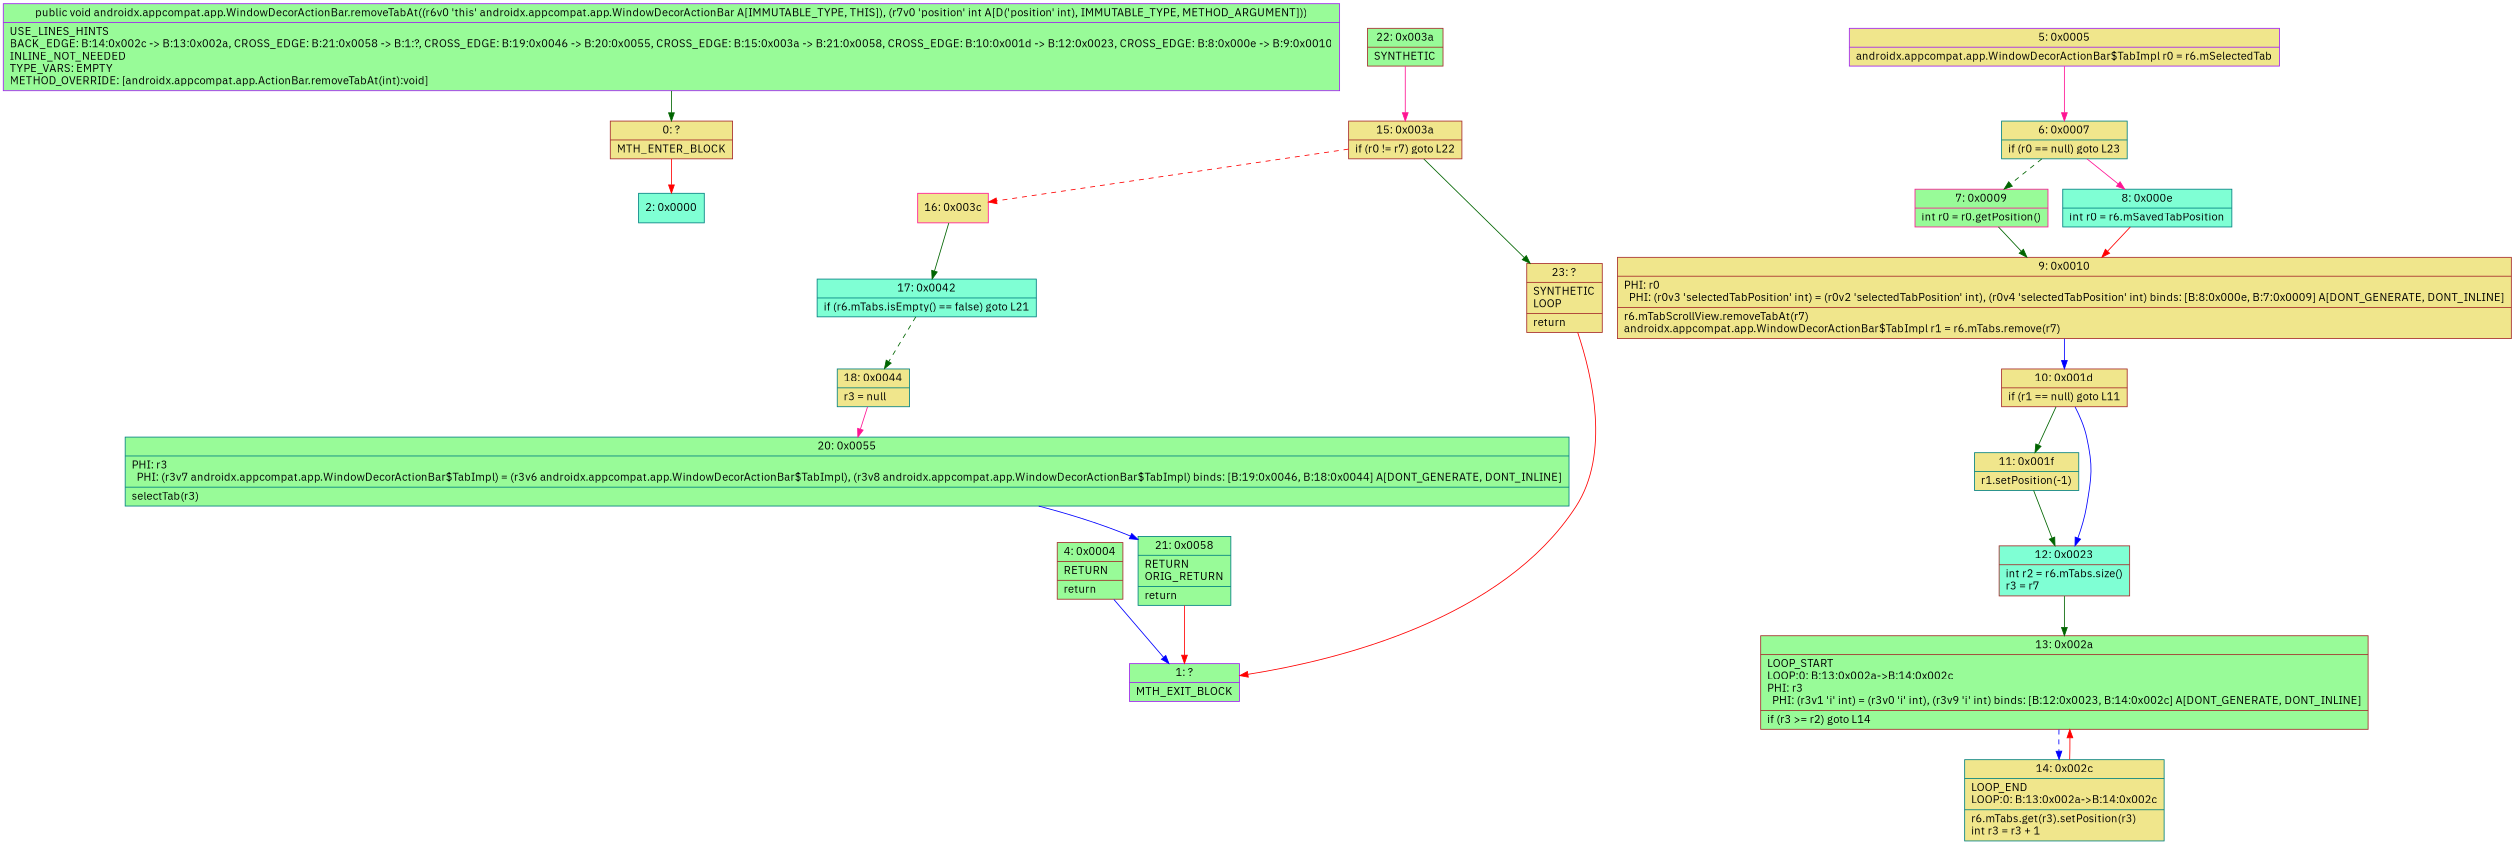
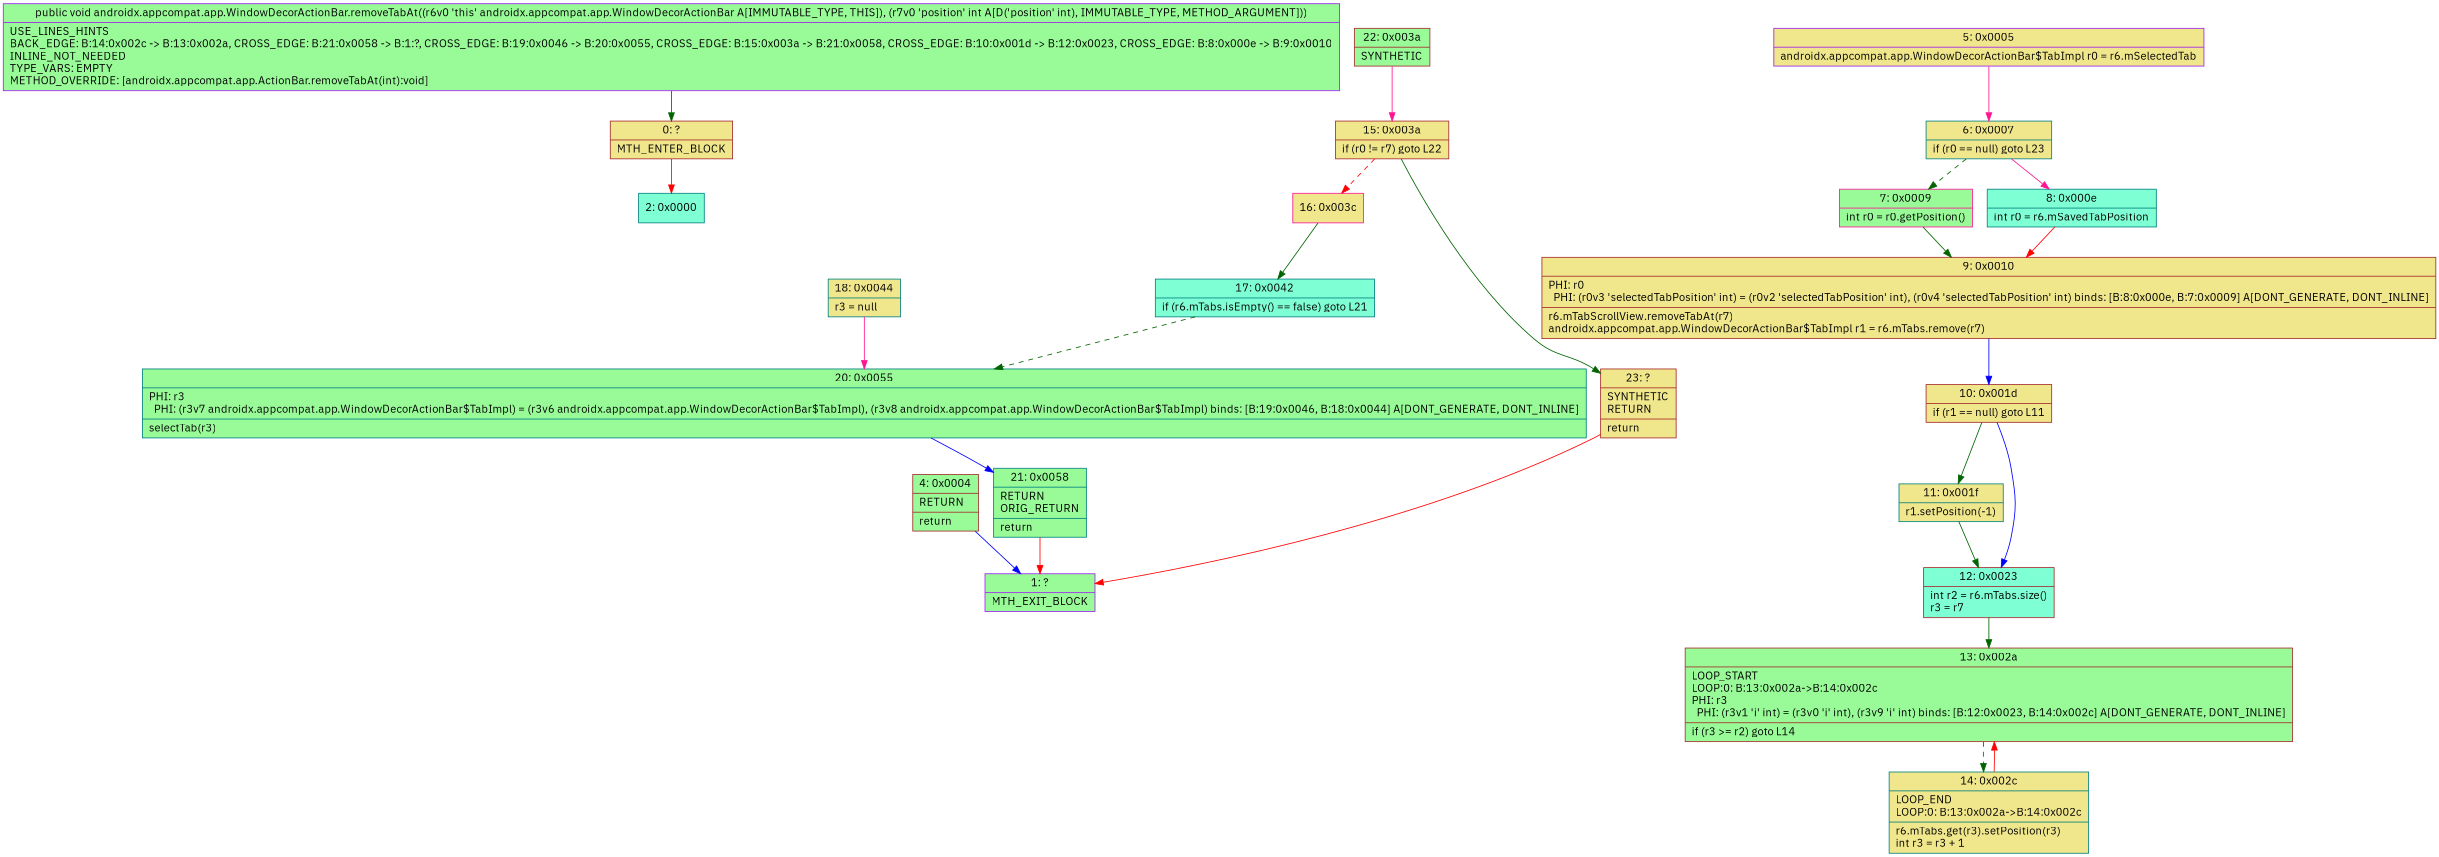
node "23: ?": text "LOOP" -> "RETURN"
edge "17: 0x0042" -> "18: 0x0044": now "17: 0x0042" -> "20: 0x0055"
edge "13: 0x002a" -> "14: 0x002c": color blue -> darkgreen
